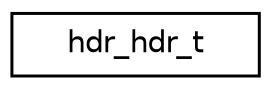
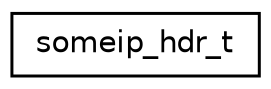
node "hdr_hdr_t": label "hdr_hdr_t" -> "someip_hdr_t"
